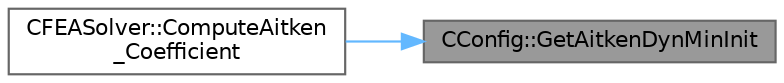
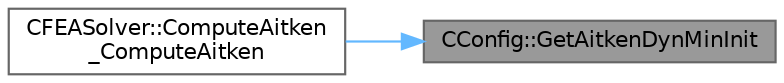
node "CFEASolver::ComputeAitken _Coefficient": label "CFEASolver::ComputeAitken _Coefficient" -> "CFEASolver::ComputeAitken _ComputeAitken"
